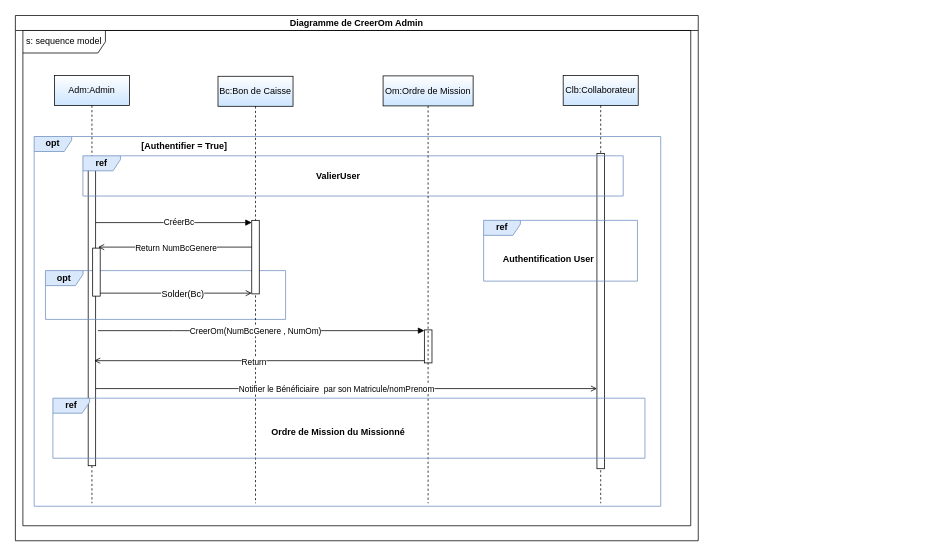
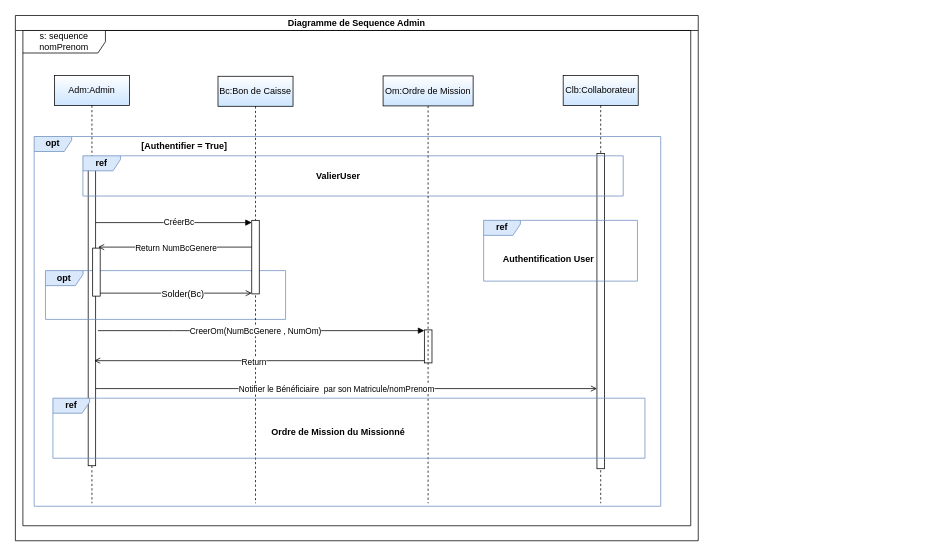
node "Diagramme de CreerOm Admin": label "Diagramme de CreerOm Admin" -> "Diagramme de Sequence Admin"
node "s: sequence model": label "s: sequence model" -> "s: sequence nomPrenom"
